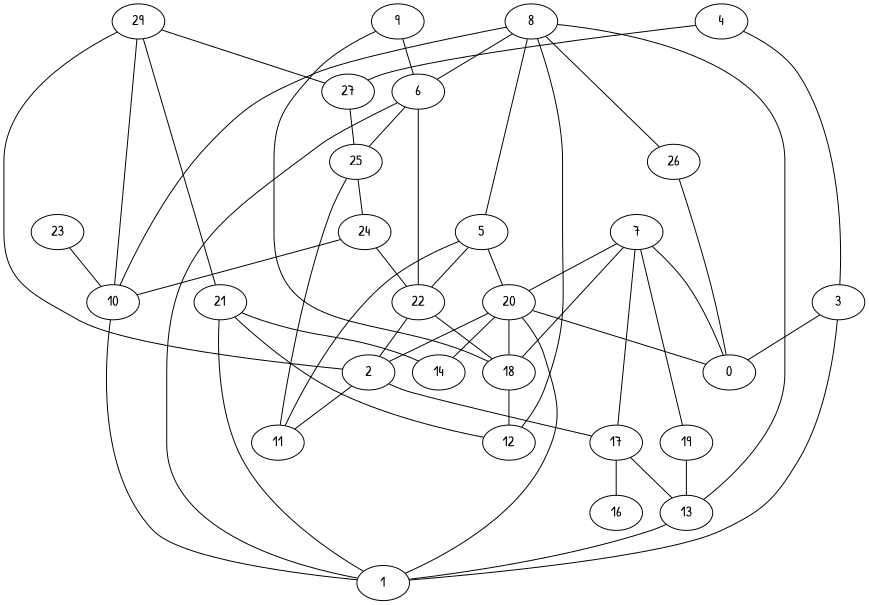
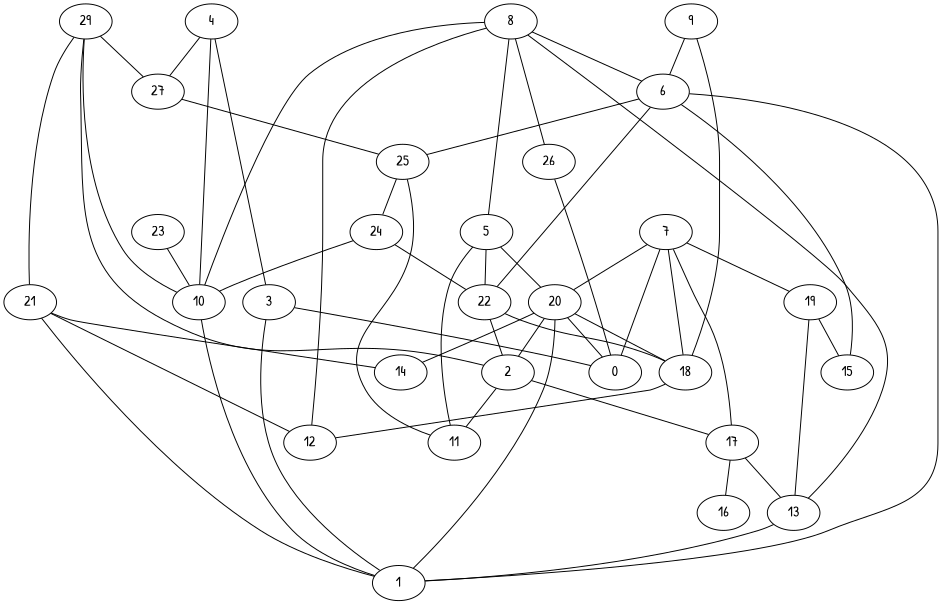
edge "4" -- "10": added
node "15": added
